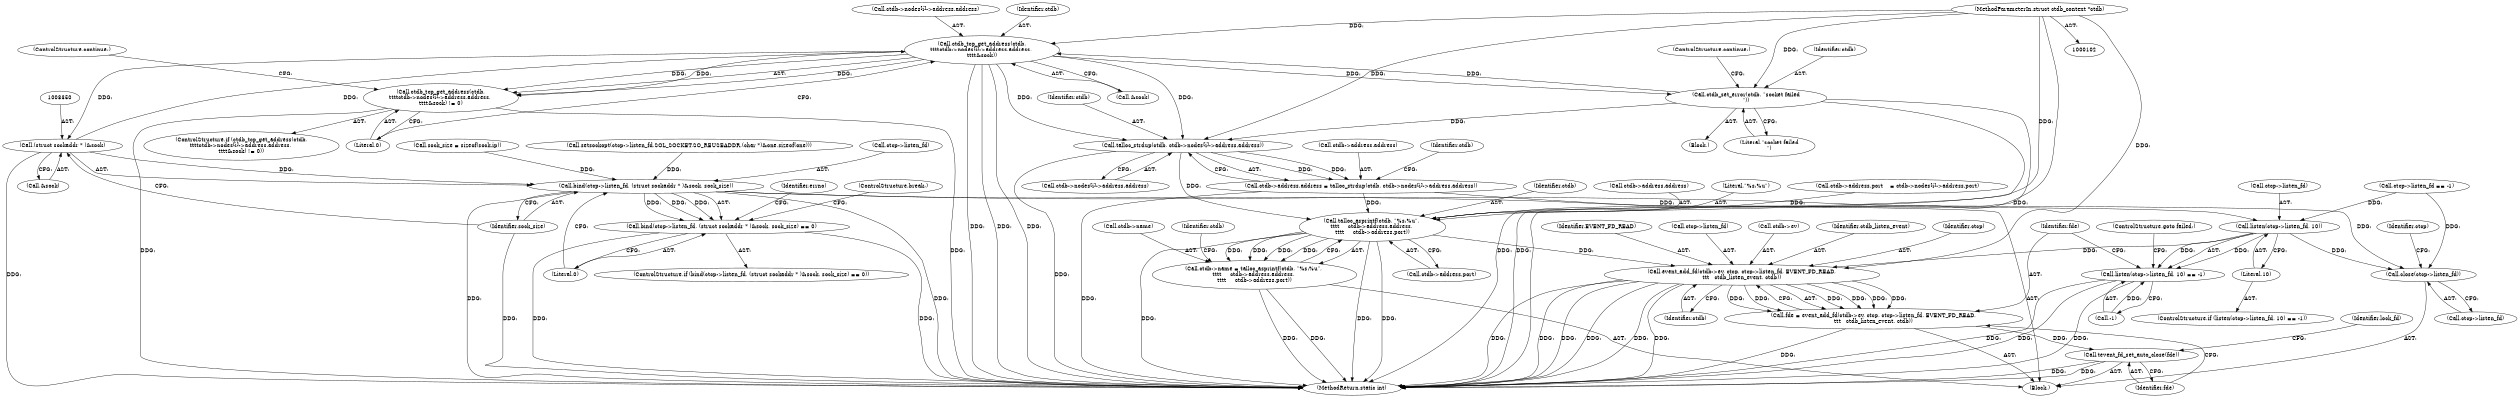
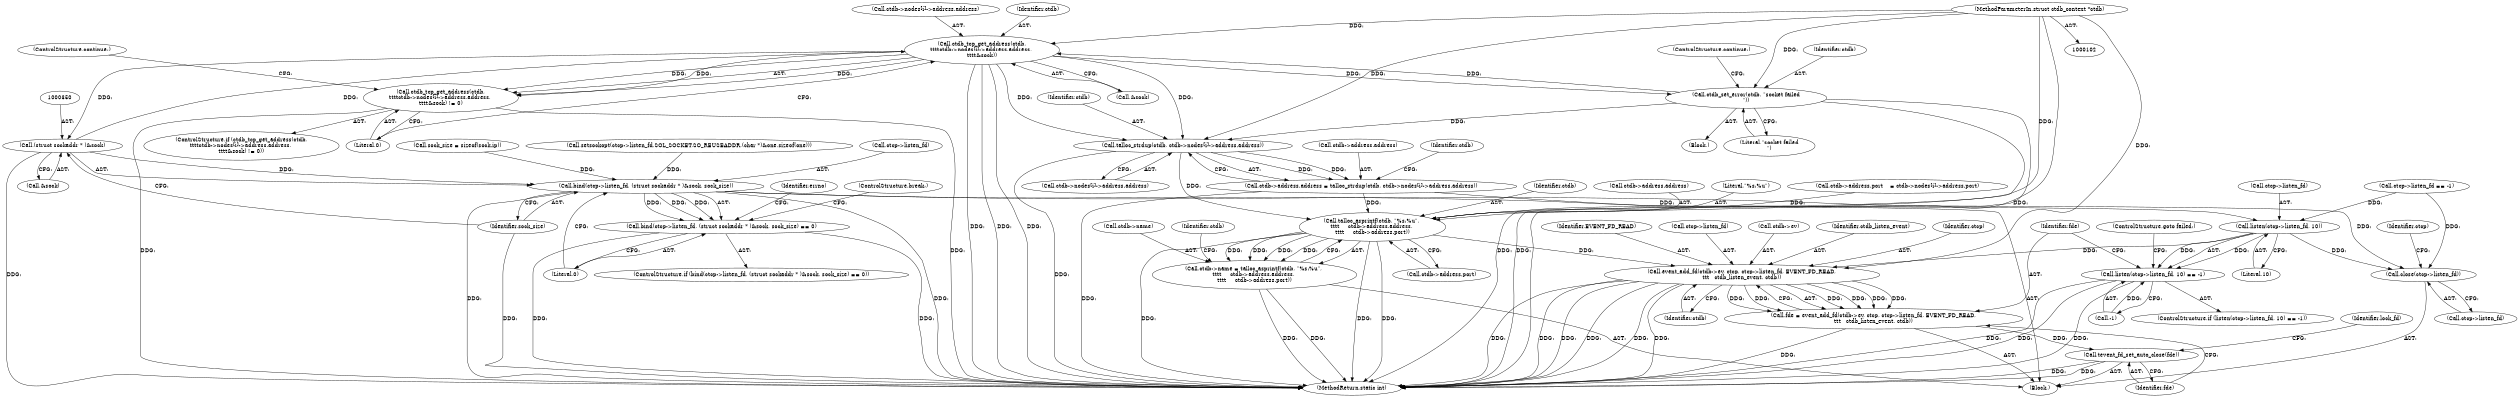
node "1008350": label "1008350" -> "1000350"
edge "(Literal,10)" -> "(ControlStructure,if (listen(ctcp->listen_fd, 10) == -1))": now "(Call,listen(ctcp->listen_fd, 10) == -1)" -> "(ControlStructure,if (listen(ctcp->listen_fd, 10) == -1))"
